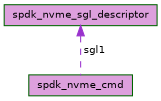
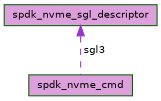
edge "spdk_nvme_cmd" -> "spdk_nvme_sgl_descriptor": label " sgl1" -> " sgl3"
